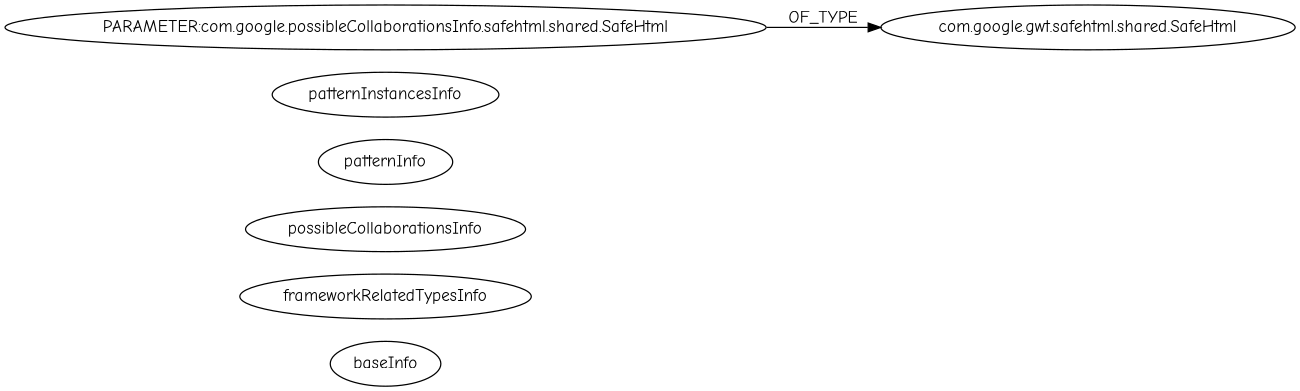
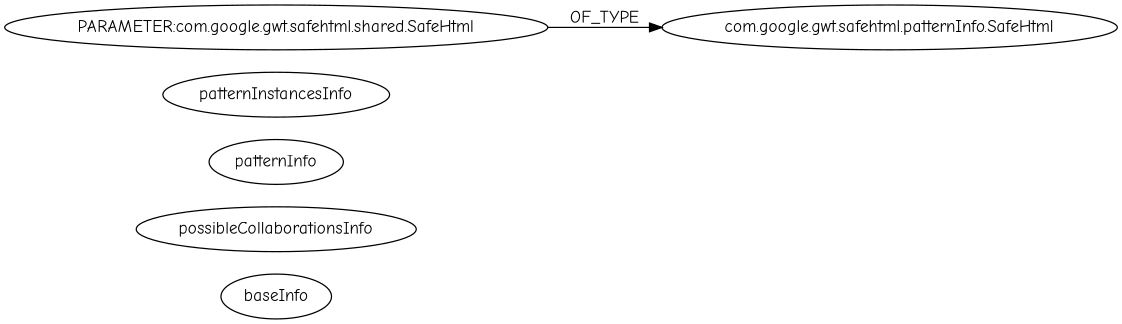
node "PARAMETER:com.google.possibleCollaborationsInfo.safehtml.shared.SafeHtml": label "PARAMETER:com.google.possibleCollaborationsInfo.safehtml.shared.SafeHtml" -> "PARAMETER:com.google.gwt.safehtml.shared.SafeHtml"
node "com.google.gwt.safehtml.shared.SafeHtml": label "com.google.gwt.safehtml.shared.SafeHtml" -> "com.google.gwt.safehtml.patternInfo.SafeHtml"
node "frameworkRelatedTypesInfo": removed
